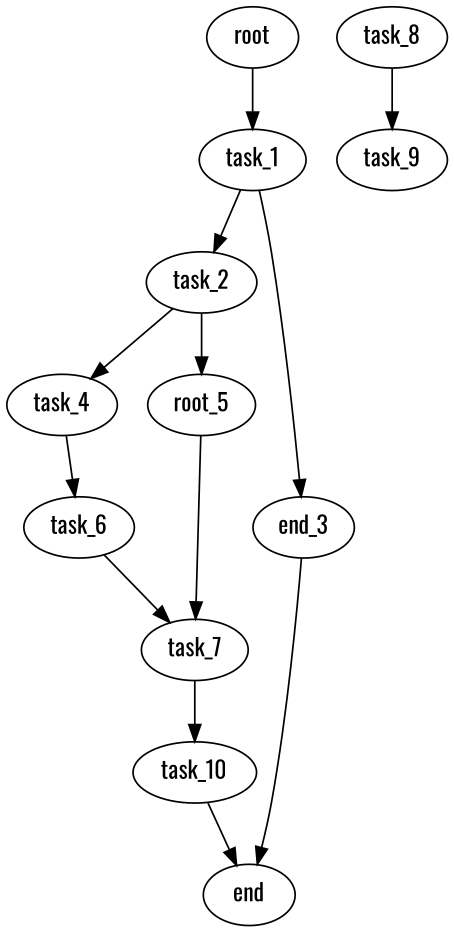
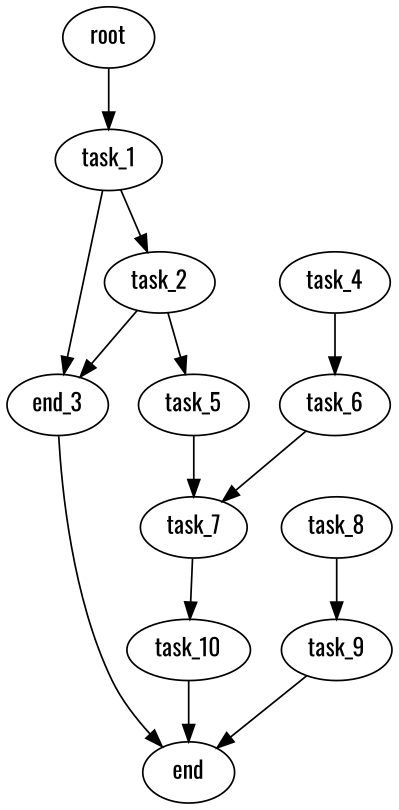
edge "task_2" -> "task_4": now "task_2" -> "end_3"
node "root_5": label "root_5" -> "task_5"
edge "task_9" -> "end": added
